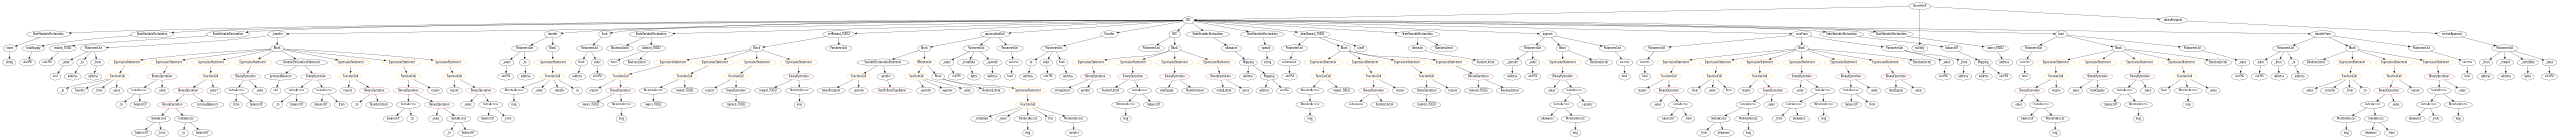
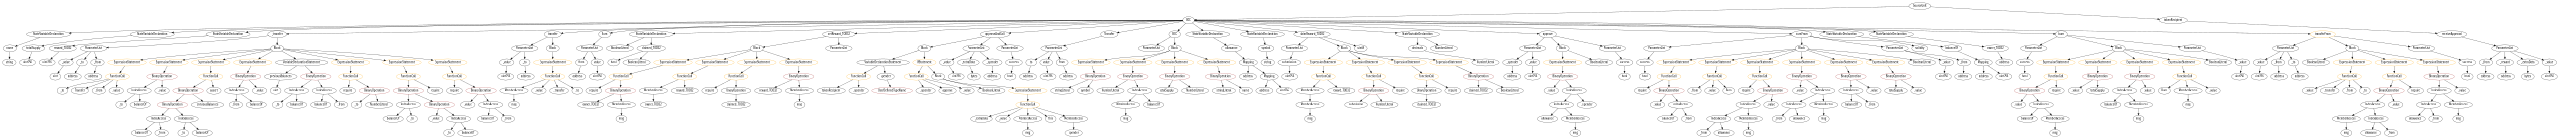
edge "SourceUnit" -> "solidity": now "burnFrom" -> "solidity"
node "transferFrom": color black -> orange
